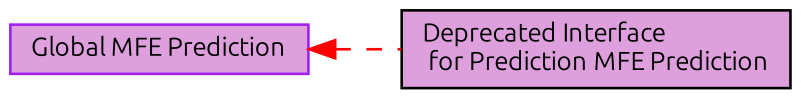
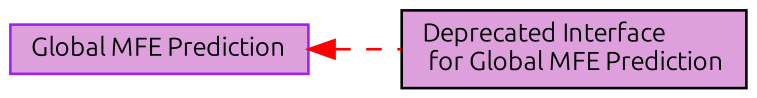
node "Deprecated Interface for Prediction MFE Prediction": label "Deprecated Interface for Prediction MFE Prediction" -> "Deprecated Interface for Global MFE Prediction"
